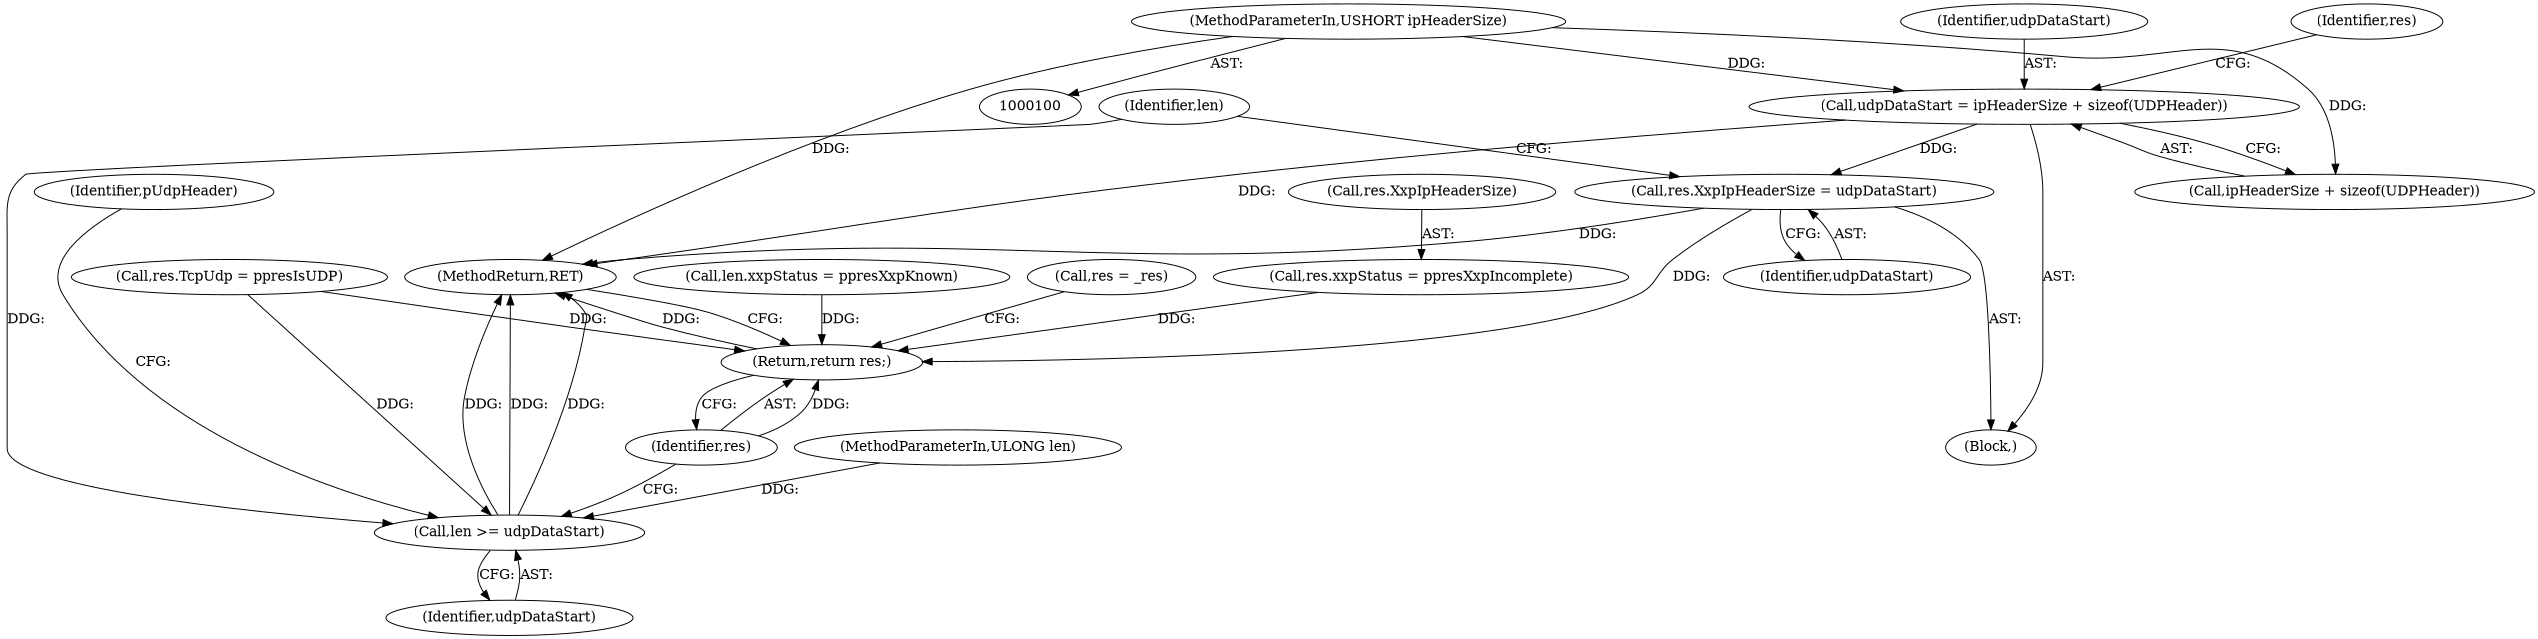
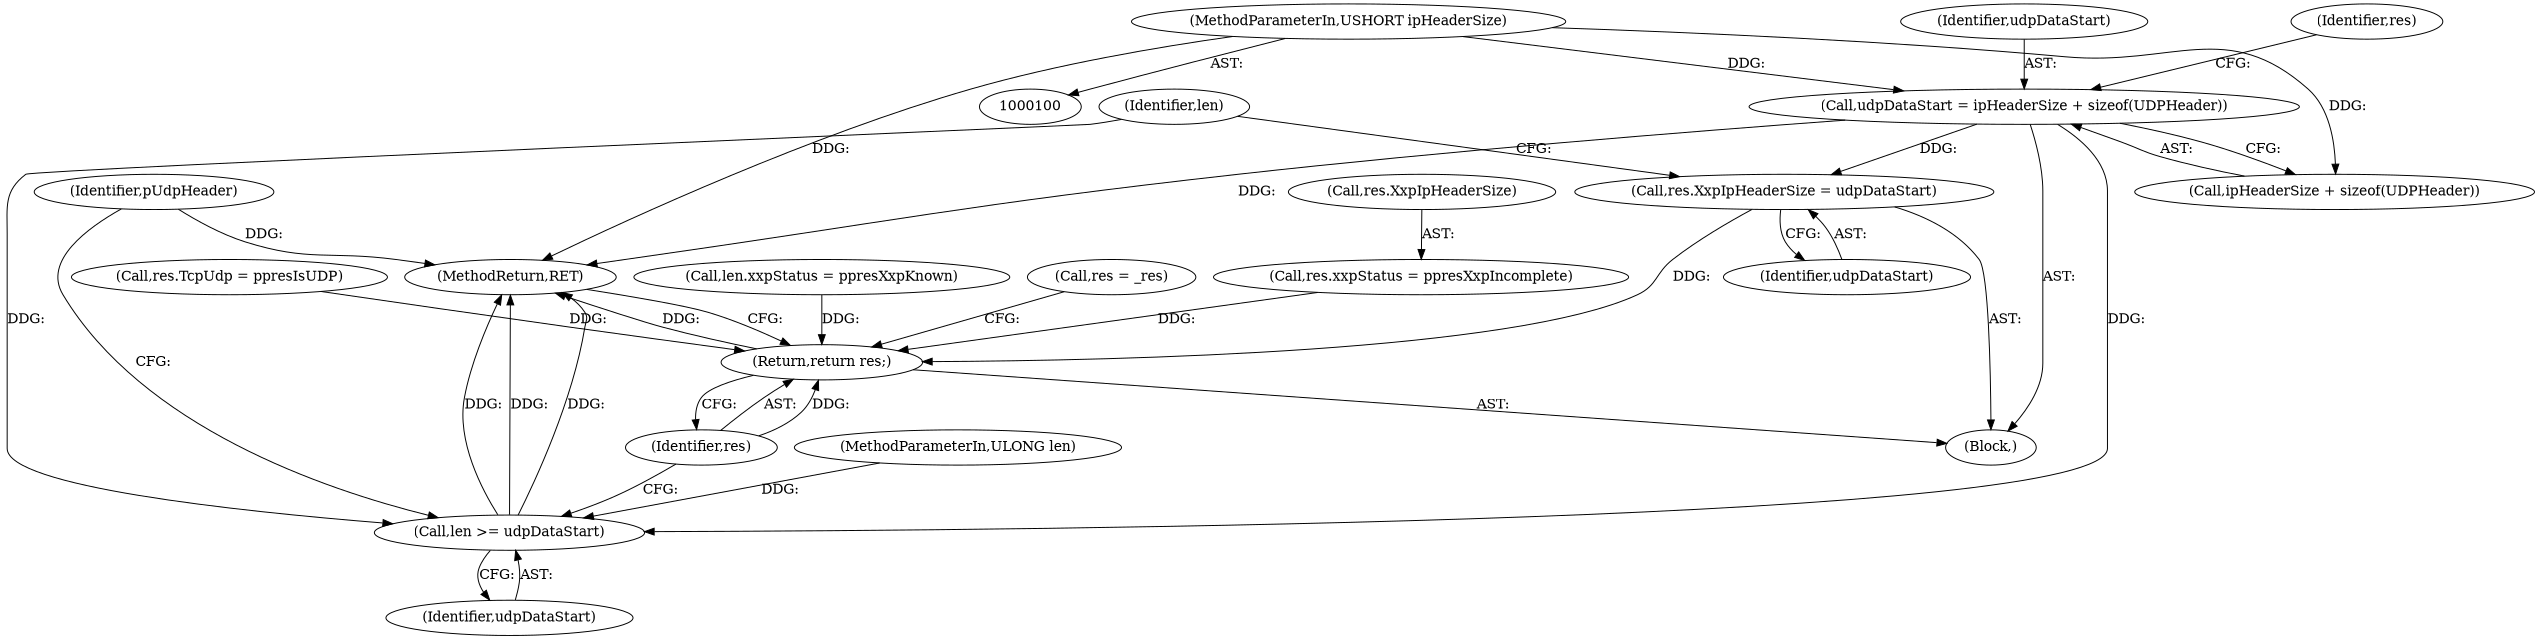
edge "(Call,res.XxpIpHeaderSize = udpDataStart)" -> "(MethodReturn,RET)": now "(Identifier,pUdpHeader)" -> "(MethodReturn,RET)"
edge "(Call,res.TcpUdp = ppresIsUDP)" -> "(Call,len >= udpDataStart)": now "(Call,udpDataStart = ipHeaderSize + sizeof(UDPHeader))" -> "(Call,len >= udpDataStart)"
edge "(Return,return res;)" -> "(Block,)": added, label "AST:"
